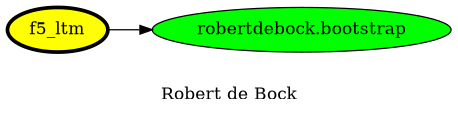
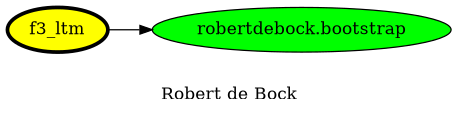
node "f5_ltm": label "f5_ltm" -> "f3_ltm"
